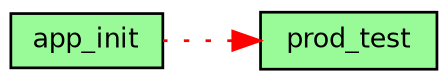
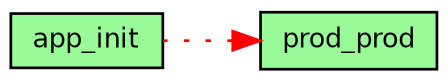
node "prod_test": label "prod_test" -> "prod_prod"
